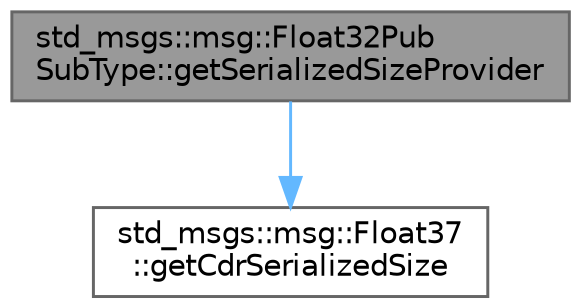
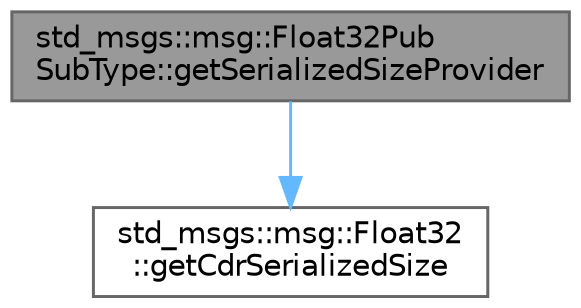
node "std_msgs::msg::Float37 ::getCdrSerializedSize": label "std_msgs::msg::Float37 ::getCdrSerializedSize" -> "std_msgs::msg::Float32 ::getCdrSerializedSize"
